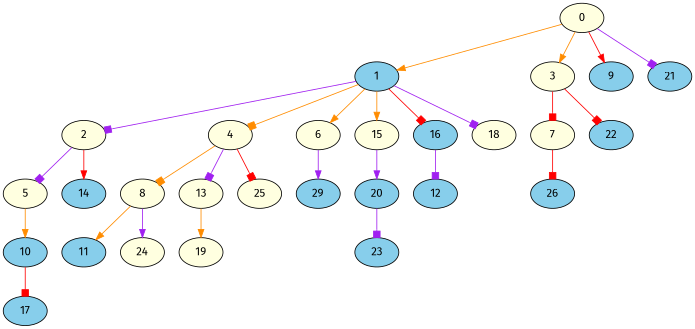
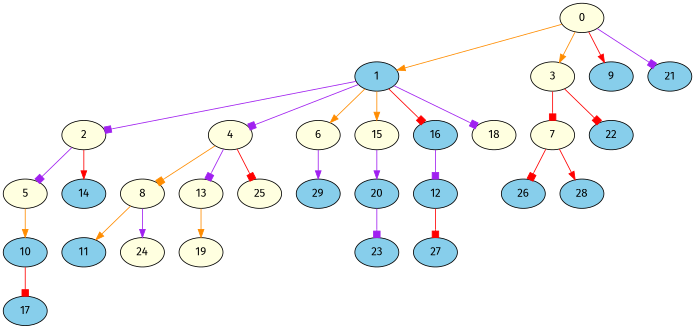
edge "1" -> "4": color darkorange -> purple
node "28": added
node "27": added
